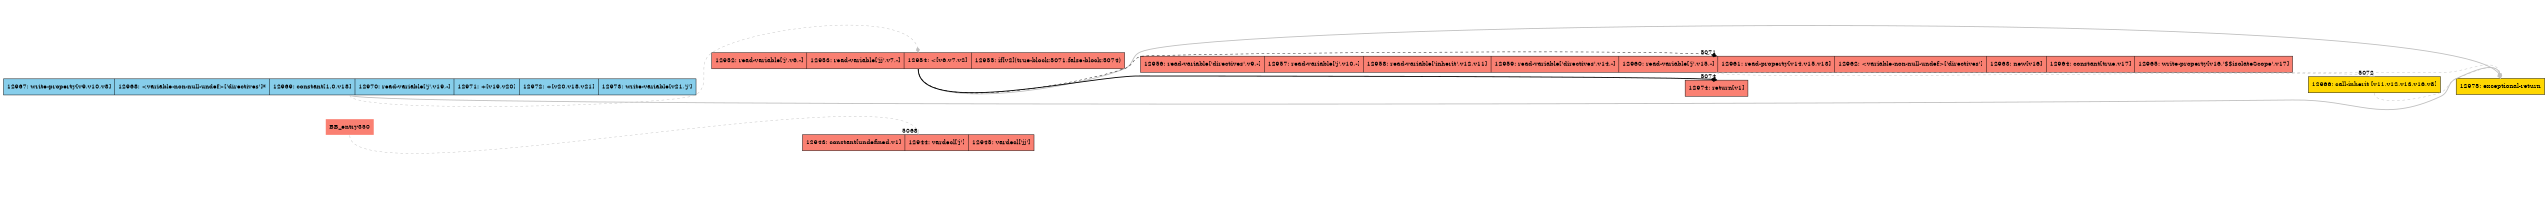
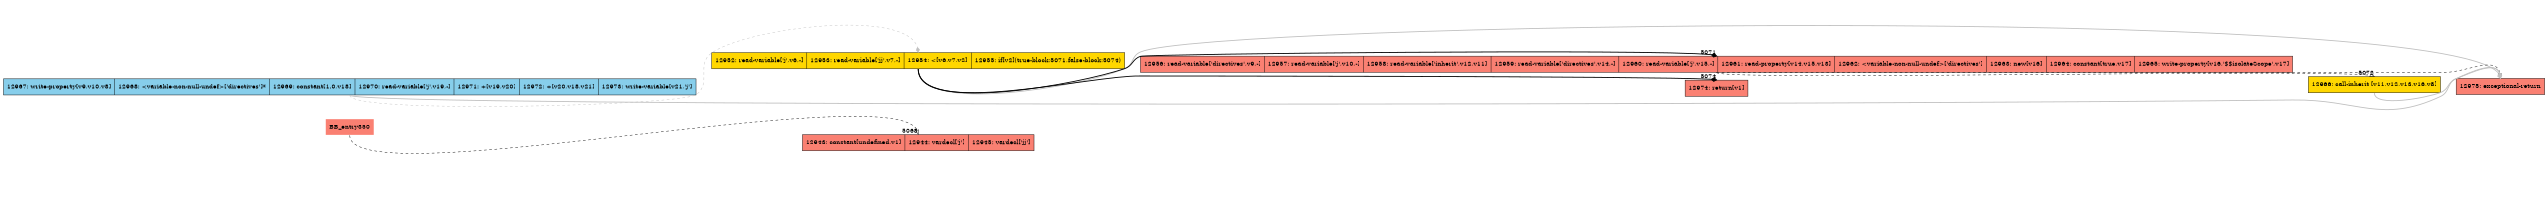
edge "12952: read-variable['j',v6,-]" -> "12956: read-variable['directives',v9,-]": style dashed -> bold
node "12952: read-variable['j',v6,-]": fillcolor salmon -> gold
edge "12956: read-variable['directives',v9,-]" -> "12975: exceptional-return": color gray -> black
edge "12956: read-variable['directives',v9,-]" -> "12966: call-inherit [v11,v12,v13,v16,v8]": color gray -> black
node "12975: exceptional-return": fillcolor gold -> salmon
edge "12966: call-inherit [v11,v12,v13,v16,v8]" -> "12975: exceptional-return": style dashed -> bold
edge "BB_entry350" -> "12943: constant[undefined,v1]": color gray -> black
